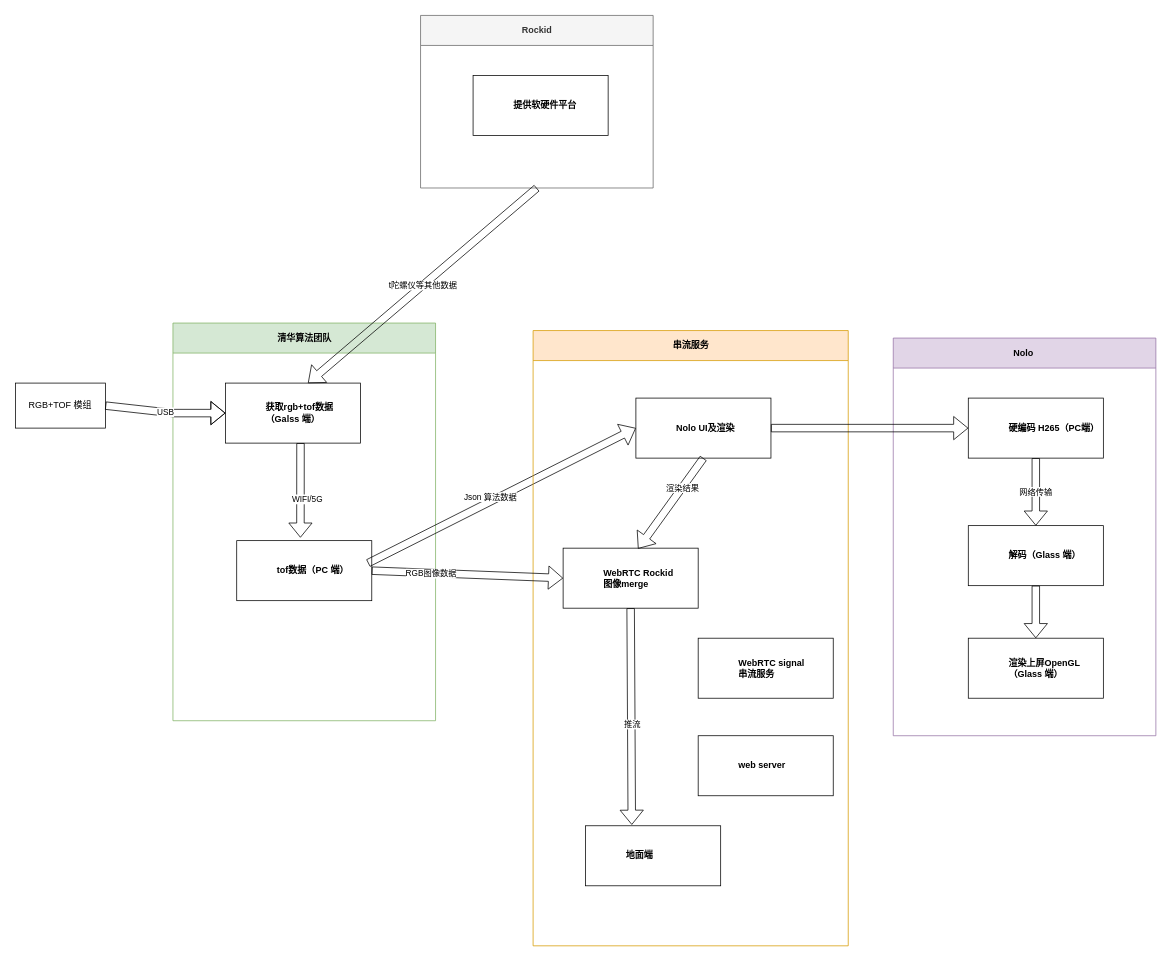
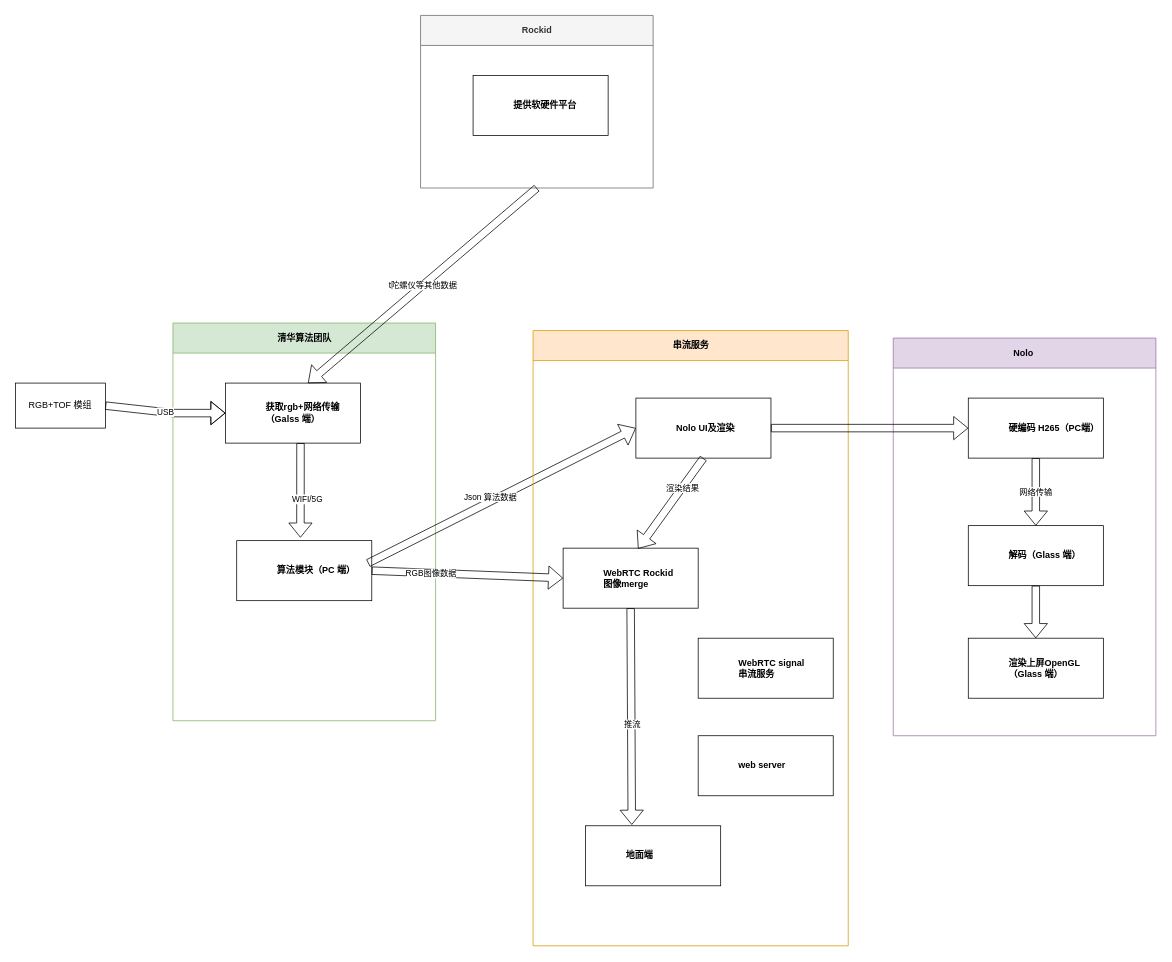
node "获取rgb+tof数据 （Galss 端）": label "获取rgb+tof数据 （Galss 端）" -> "获取rgb+网络传输 （Galss 端）"
node "tof数据（PC 端）": label "tof数据（PC 端）" -> "算法模块（PC 端）"
